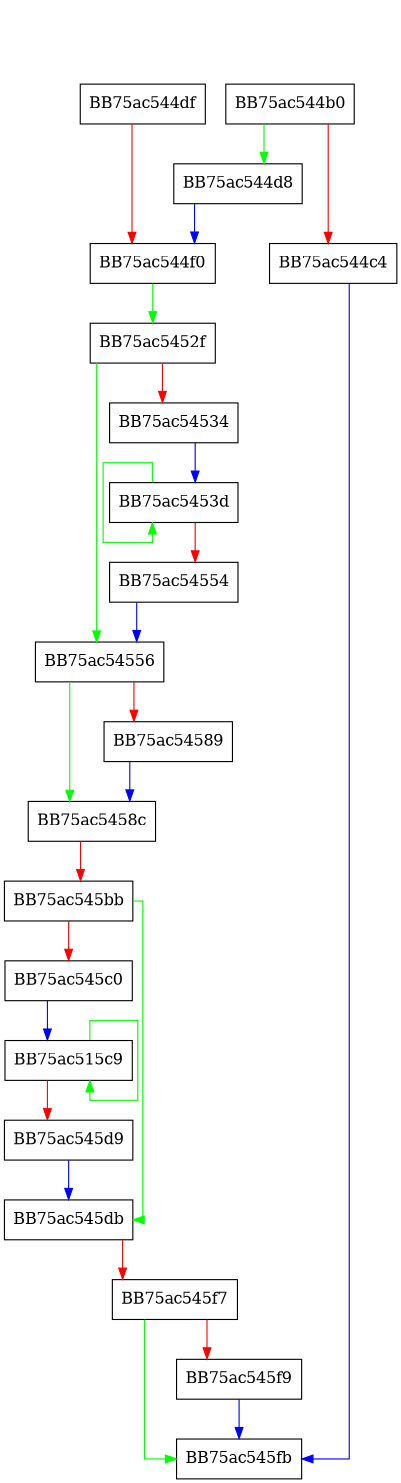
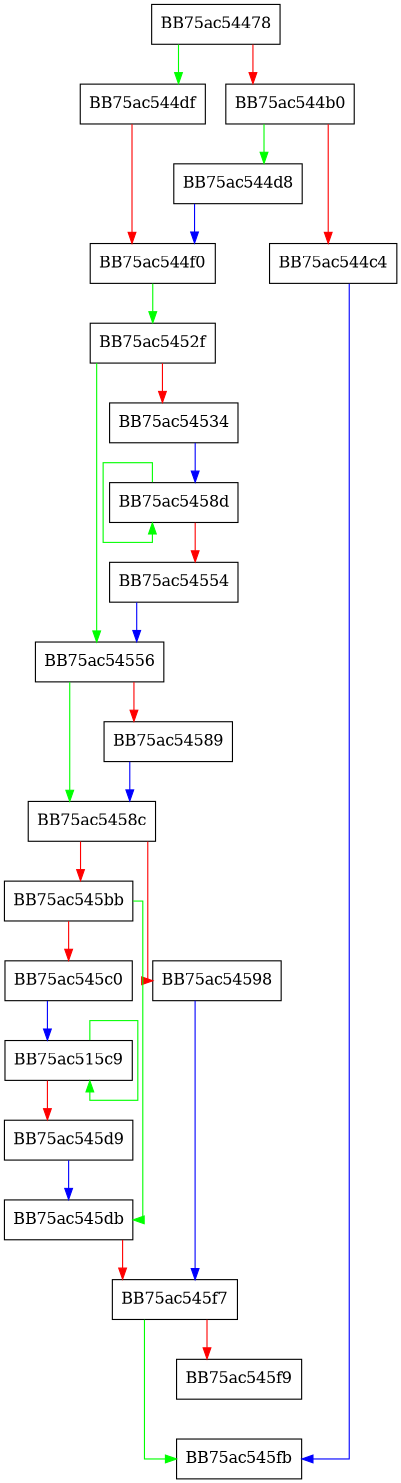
node "BB75ac54478": added
node "BB75ac5453d": label "BB75ac5453d" -> "BB75ac5458d"
node "BB75ac54598": added
edge "BB75ac545f9" -> "BB75ac545fb": removed
